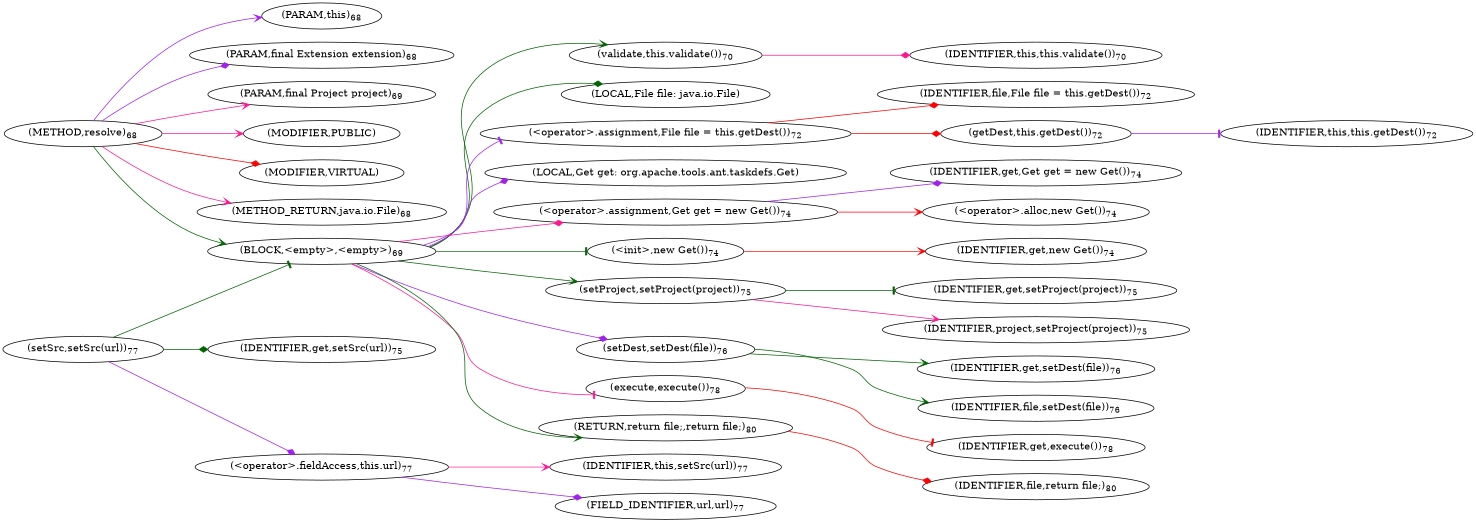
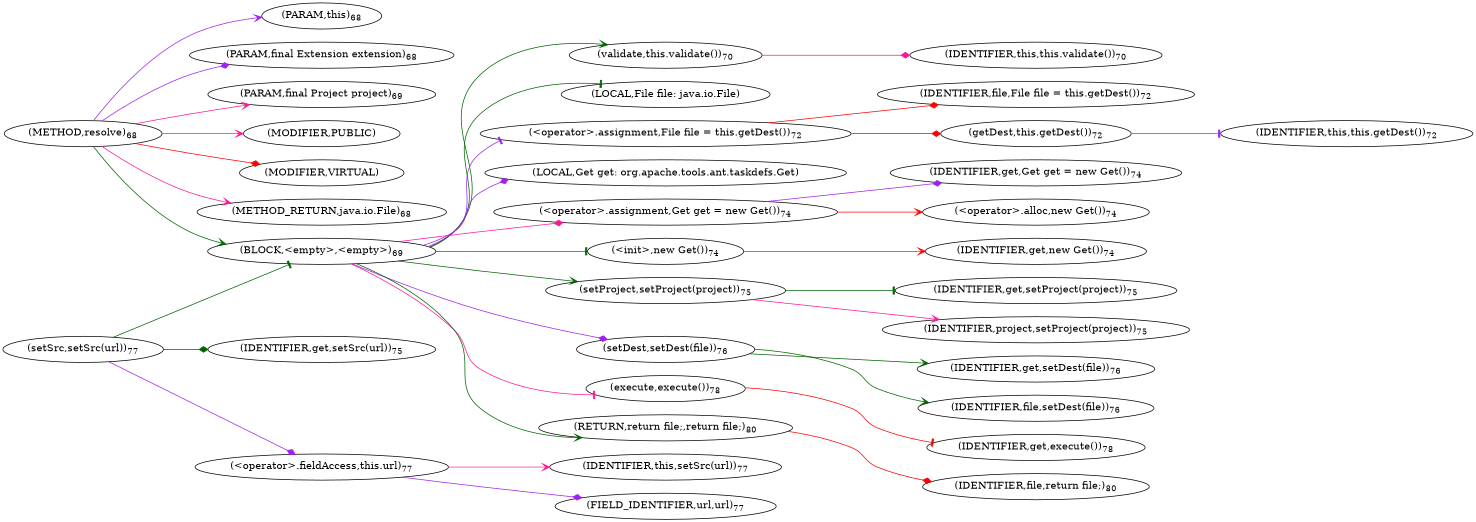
edge "(BLOCK,<empty>,<empty>)" -> "(LOCAL,File file: java.io.File)": arrowhead diamond -> tee
